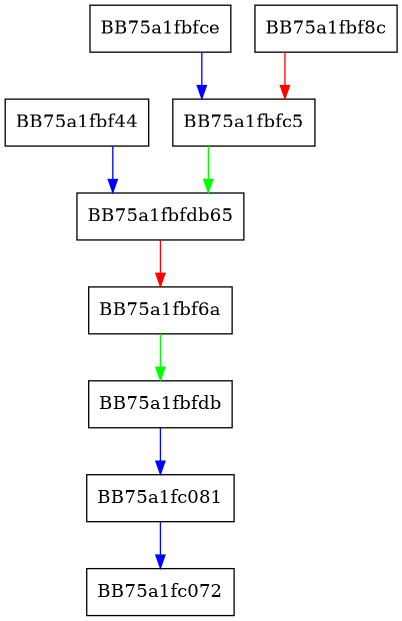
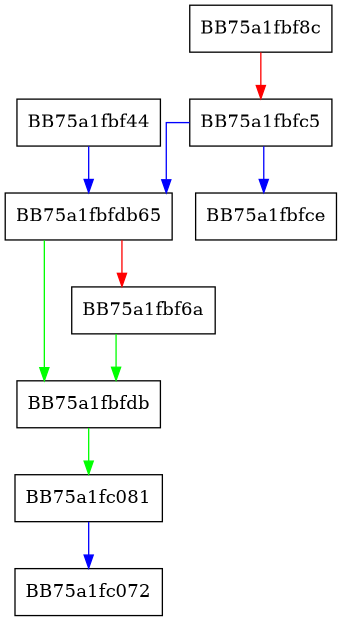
edge "BB75a1fbfce" -> "BB75a1fbfc5": reversed
edge "BB75a1fbfc5" -> "BB75a1fbfdb65": color green -> blue
edge "BB75a1fbfdb65" -> "BB75a1fbfdb": added
edge "BB75a1fbfdb" -> "BB75a1fc081": color blue -> green
